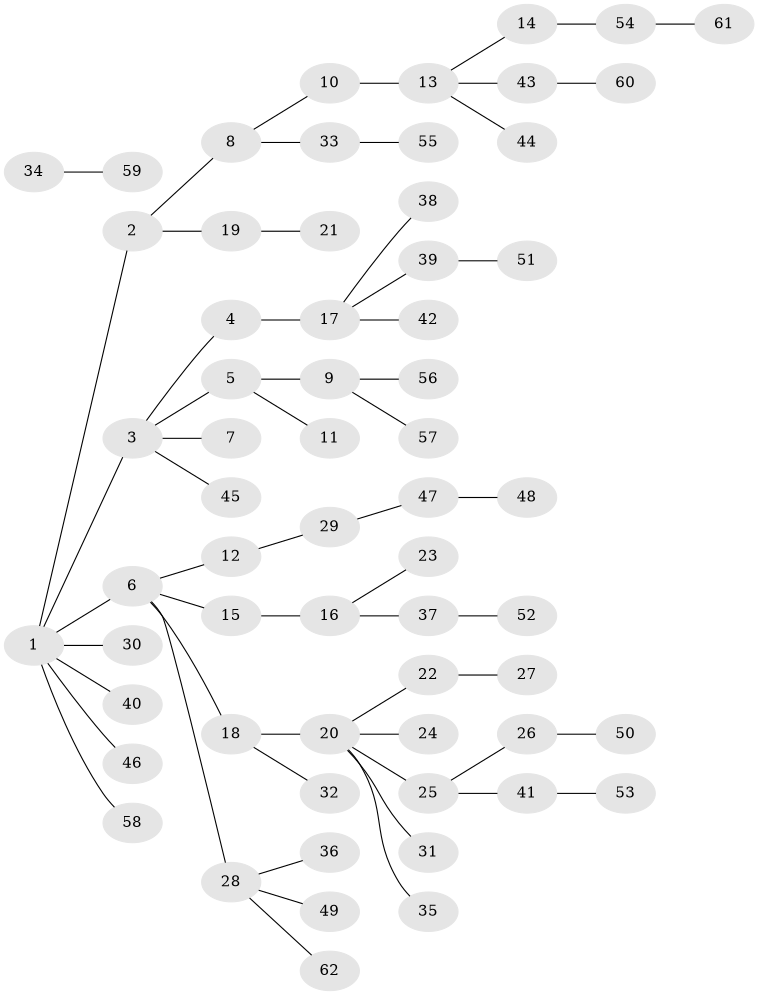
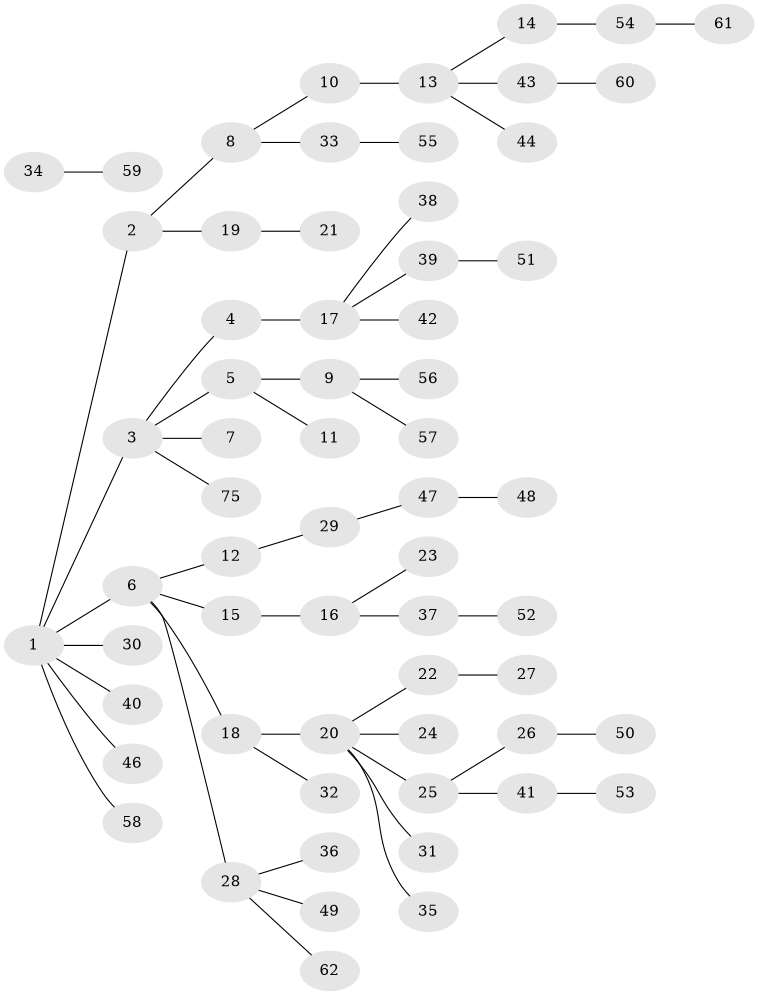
node "45": label "45" -> "75"
